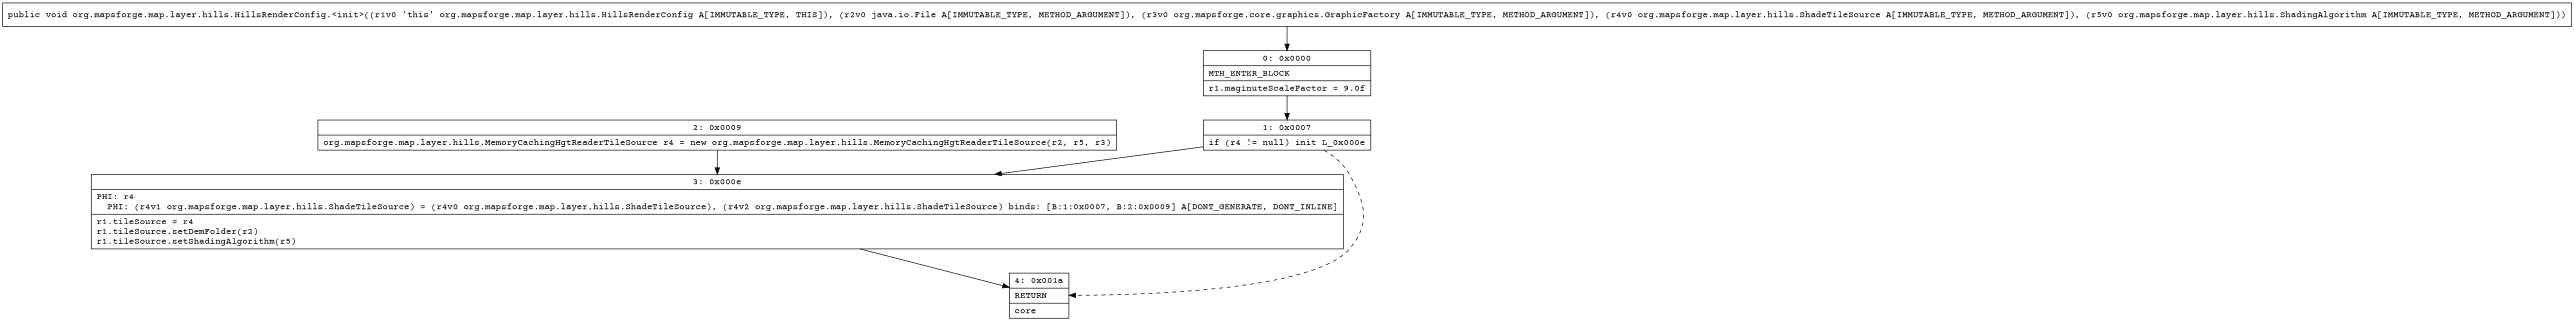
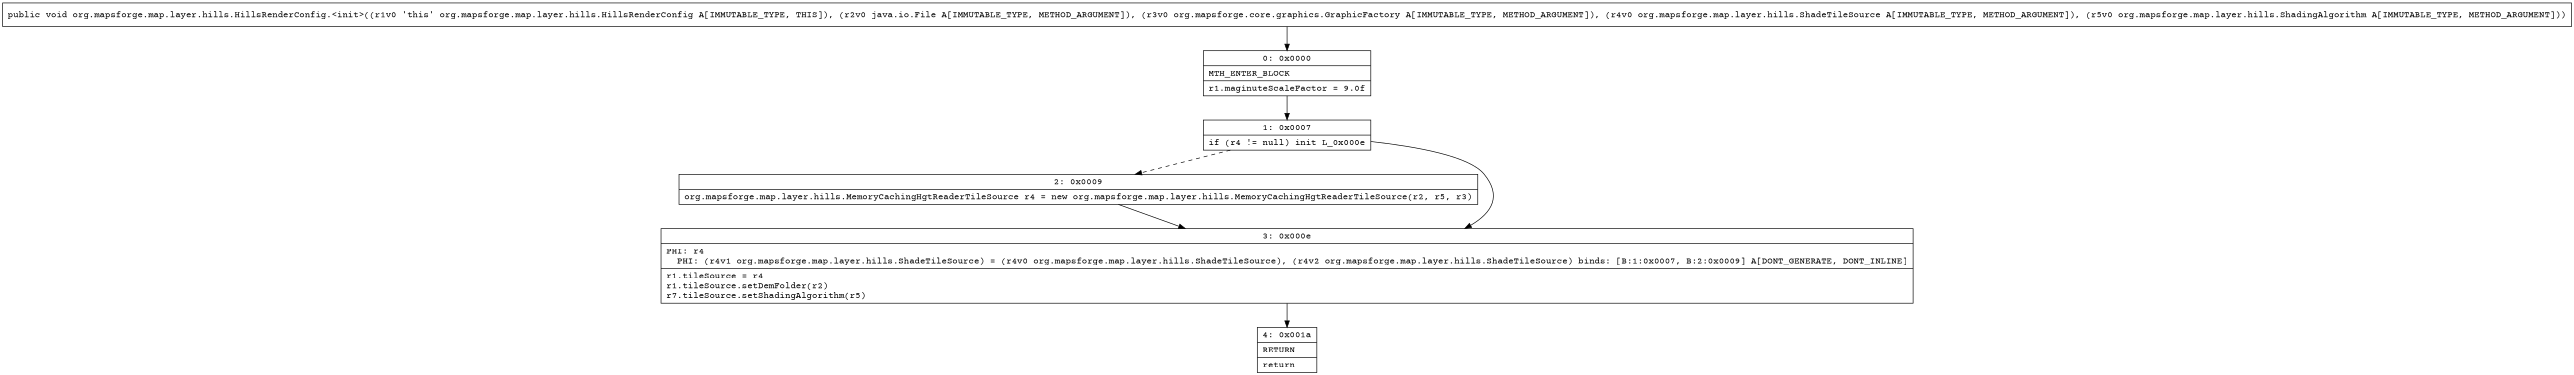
node "3: 0x000e": text "r1.tileSource.setShadingAlgorithm(r5)" -> "r7.tileSource.setShadingAlgorithm(r5)"
edge "1: 0x0007" -> "4: 0x001a": now "1: 0x0007" -> "2: 0x0009"
node "4: 0x001a": text "core" -> "return"
